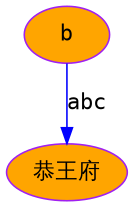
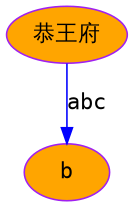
edge "b" -> "恭王府": reversed
